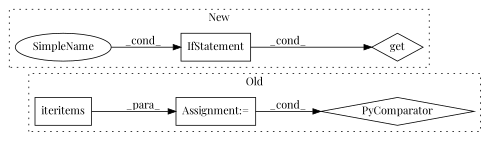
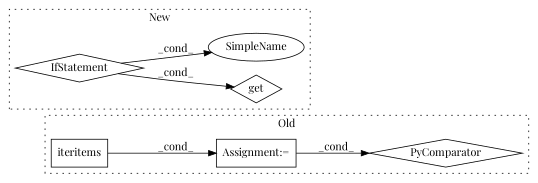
edge "SimpleName" -> "IfStatement": reversed
node "IfStatement": shape box -> diamond
edge "iteritems" -> "Assignment:=": label "_para_" -> "_cond_"
